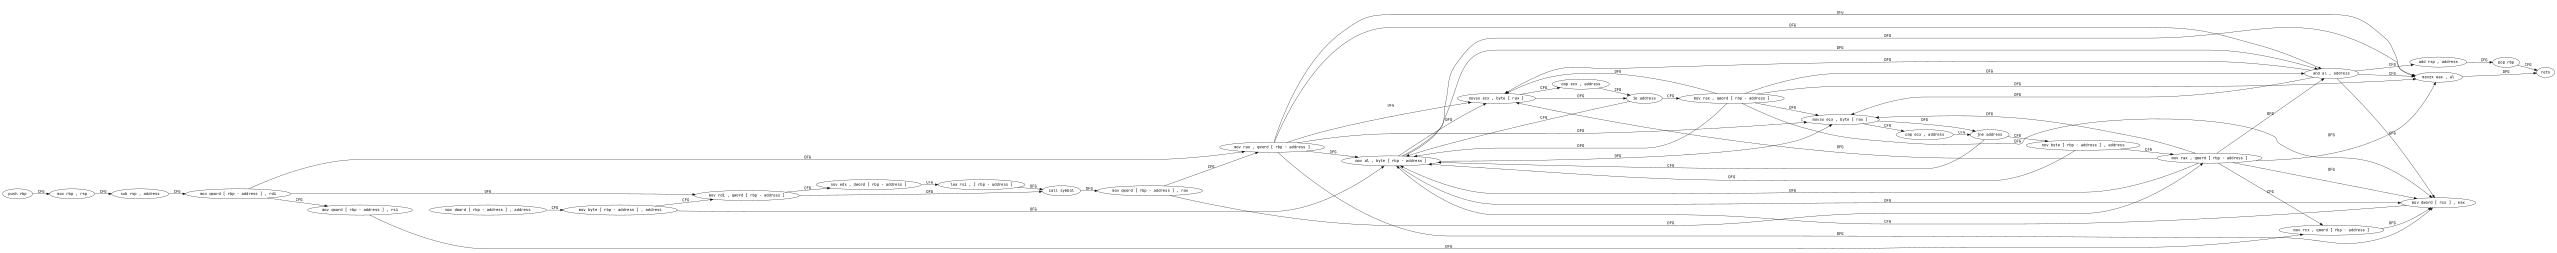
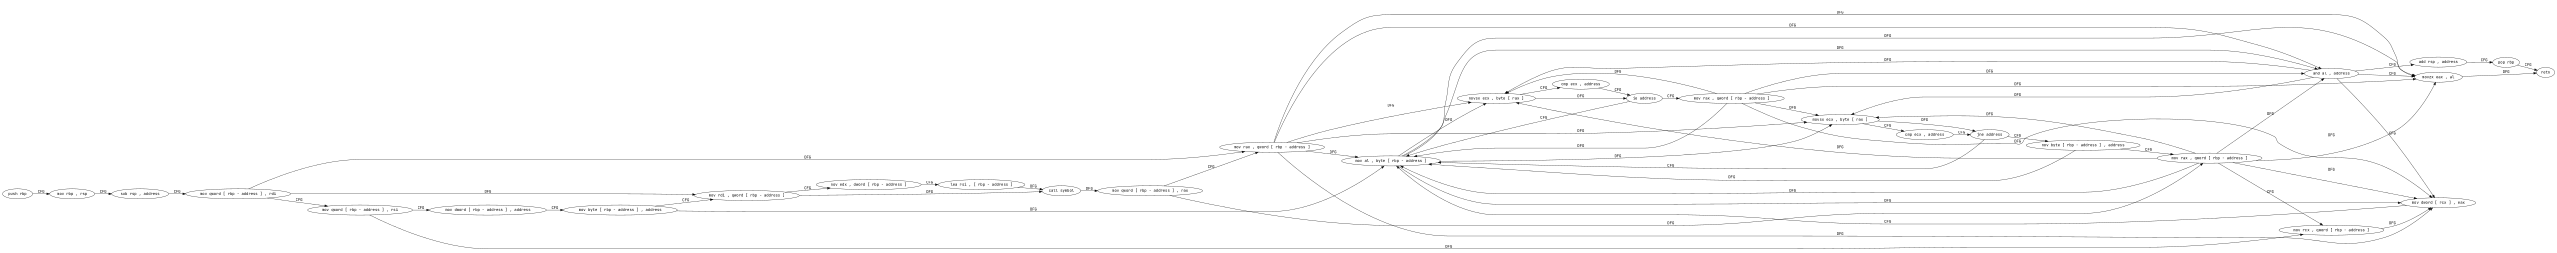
edge "mov qword [ rbp - address ] , rsi" -> "mov dword [ rbp - address ] , address": added, label "CFG"
